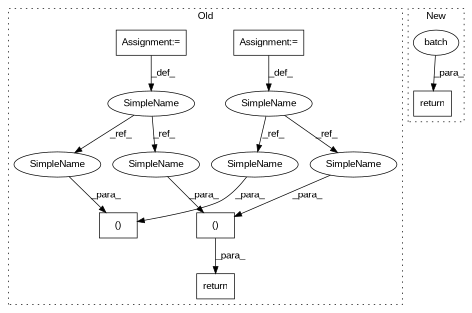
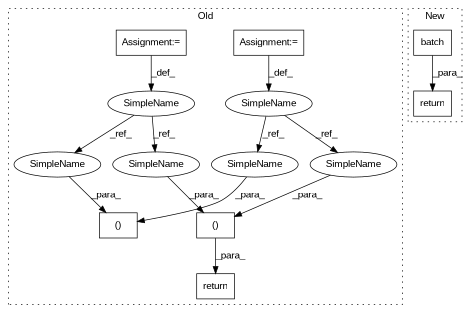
node "batch": shape ellipse -> box
